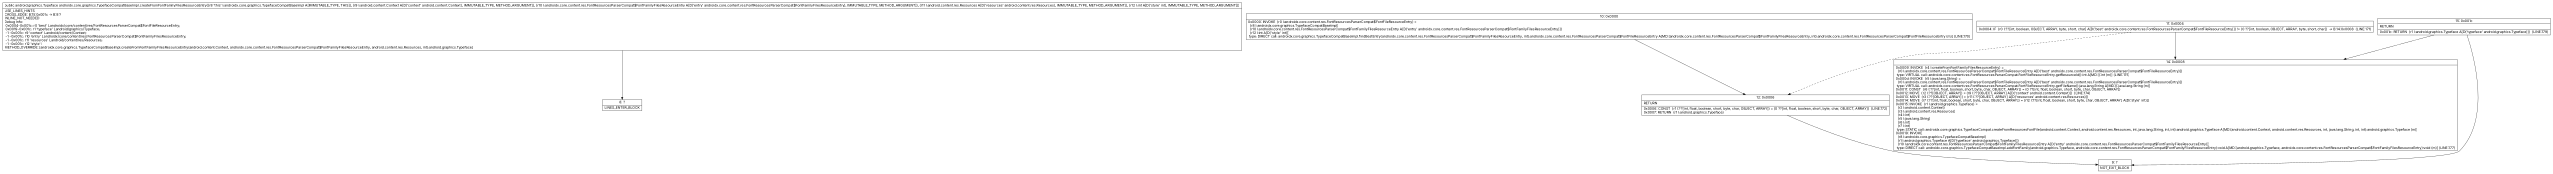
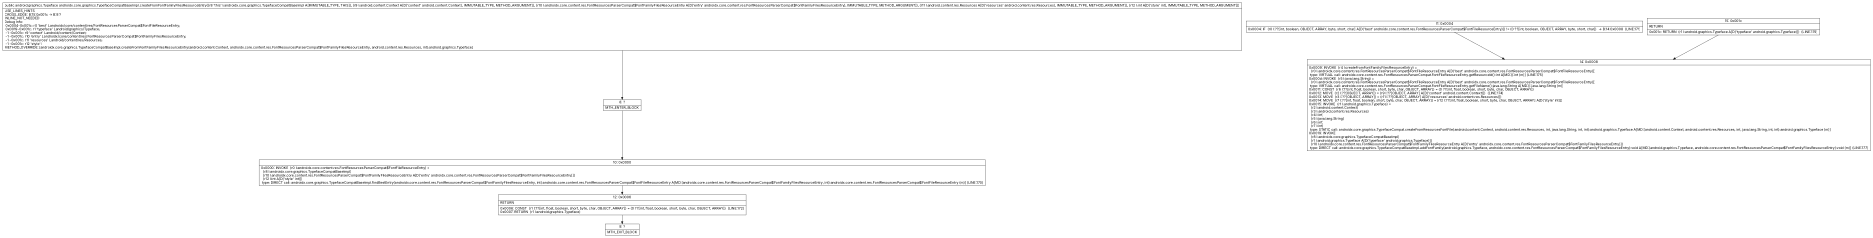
edge "11: 0x0004" -> "12: 0x0006": removed
node "8: ?": text "LINES_ENTER_BLOCK" -> "MTH_ENTER_BLOCK"
edge "8: ?" -> "10: 0x0000": added
edge "15: 0x001c" -> "9: ?": removed
node "9: ?": text "NOT_EXIT_BLOCK" -> "MTH_EXIT_BLOCK"
